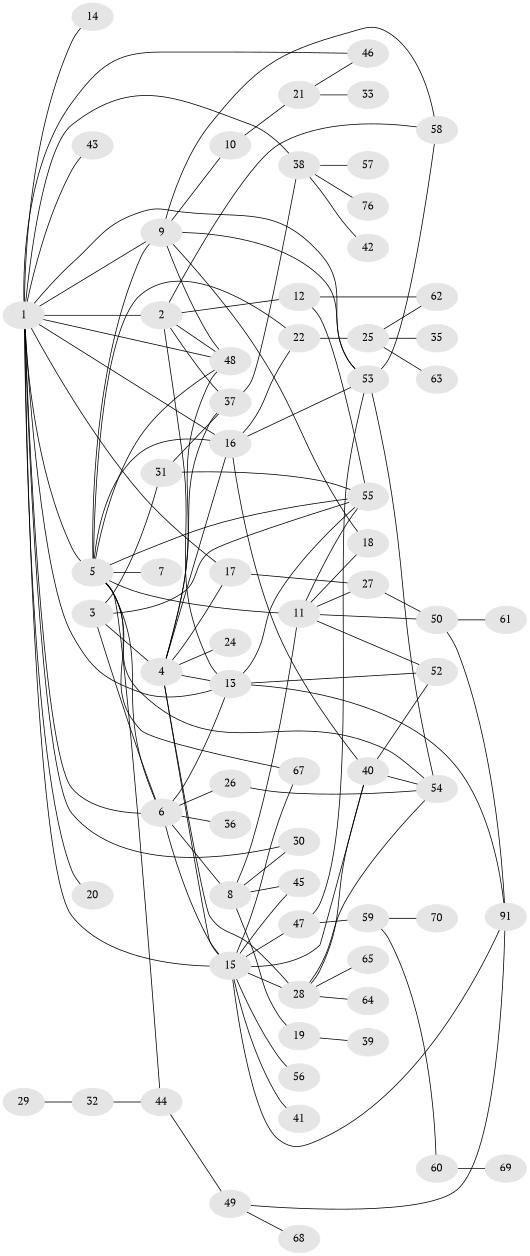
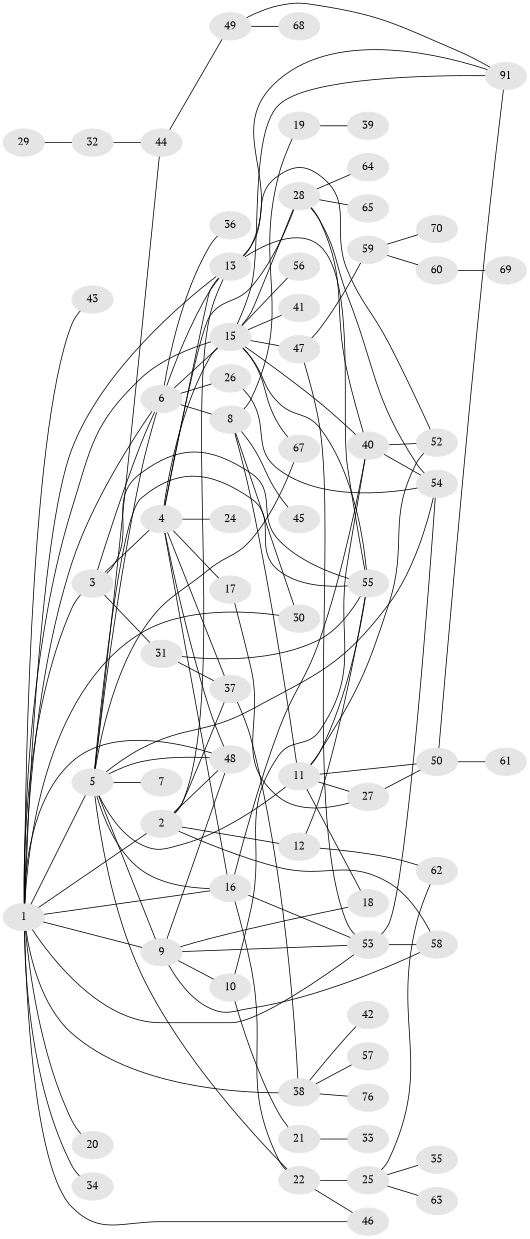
node "14": label "14" -> "34"
edge "46" -- "21": now "46" -- "22"
edge "1" -- "17": now "1" -- "3"
edge "40" -- "10": added
edge "45" -- "15": now "55" -- "15"
